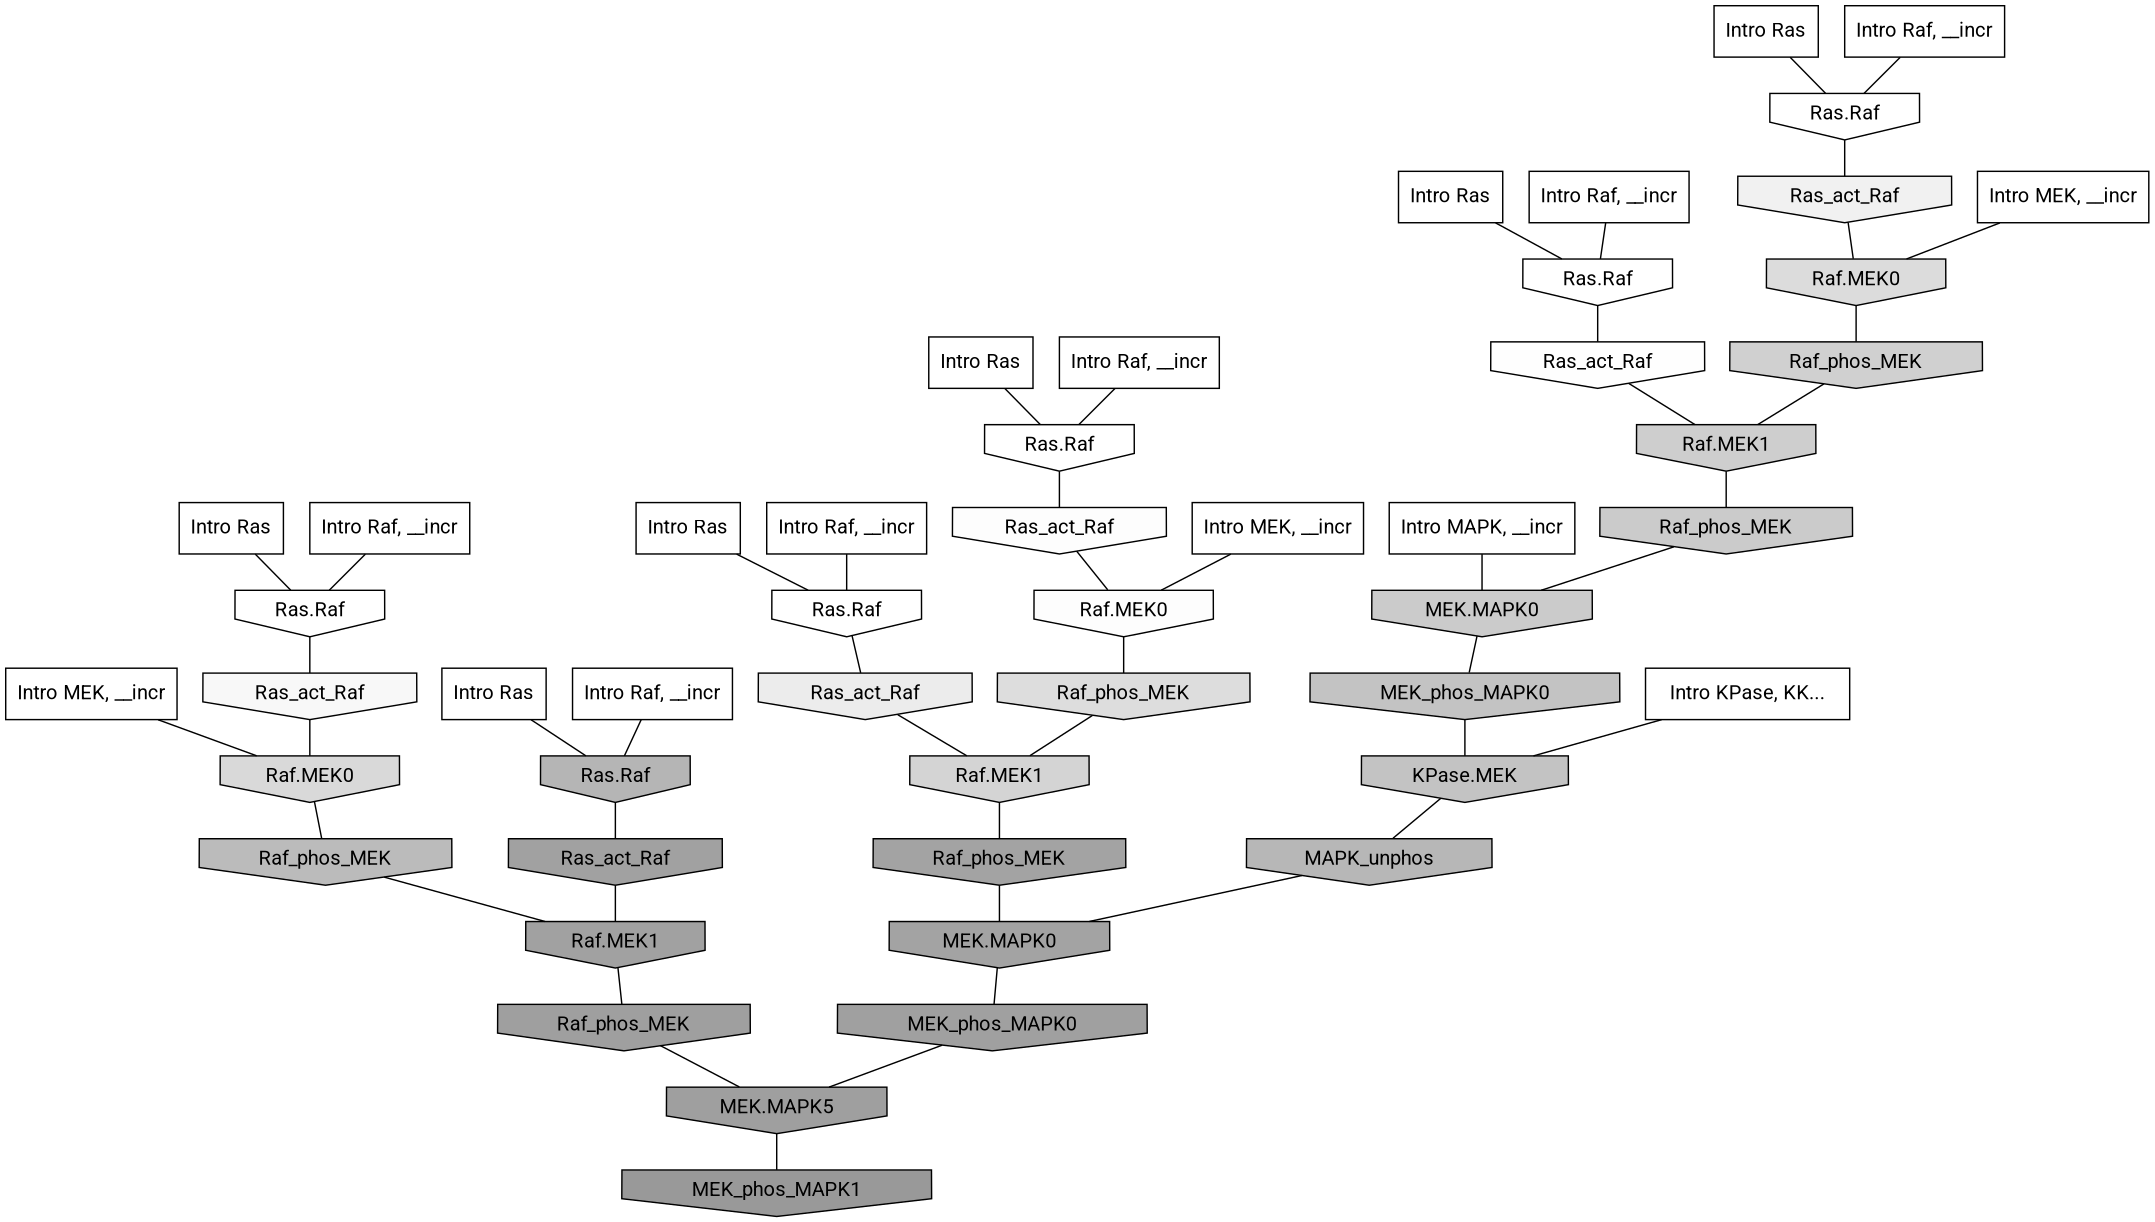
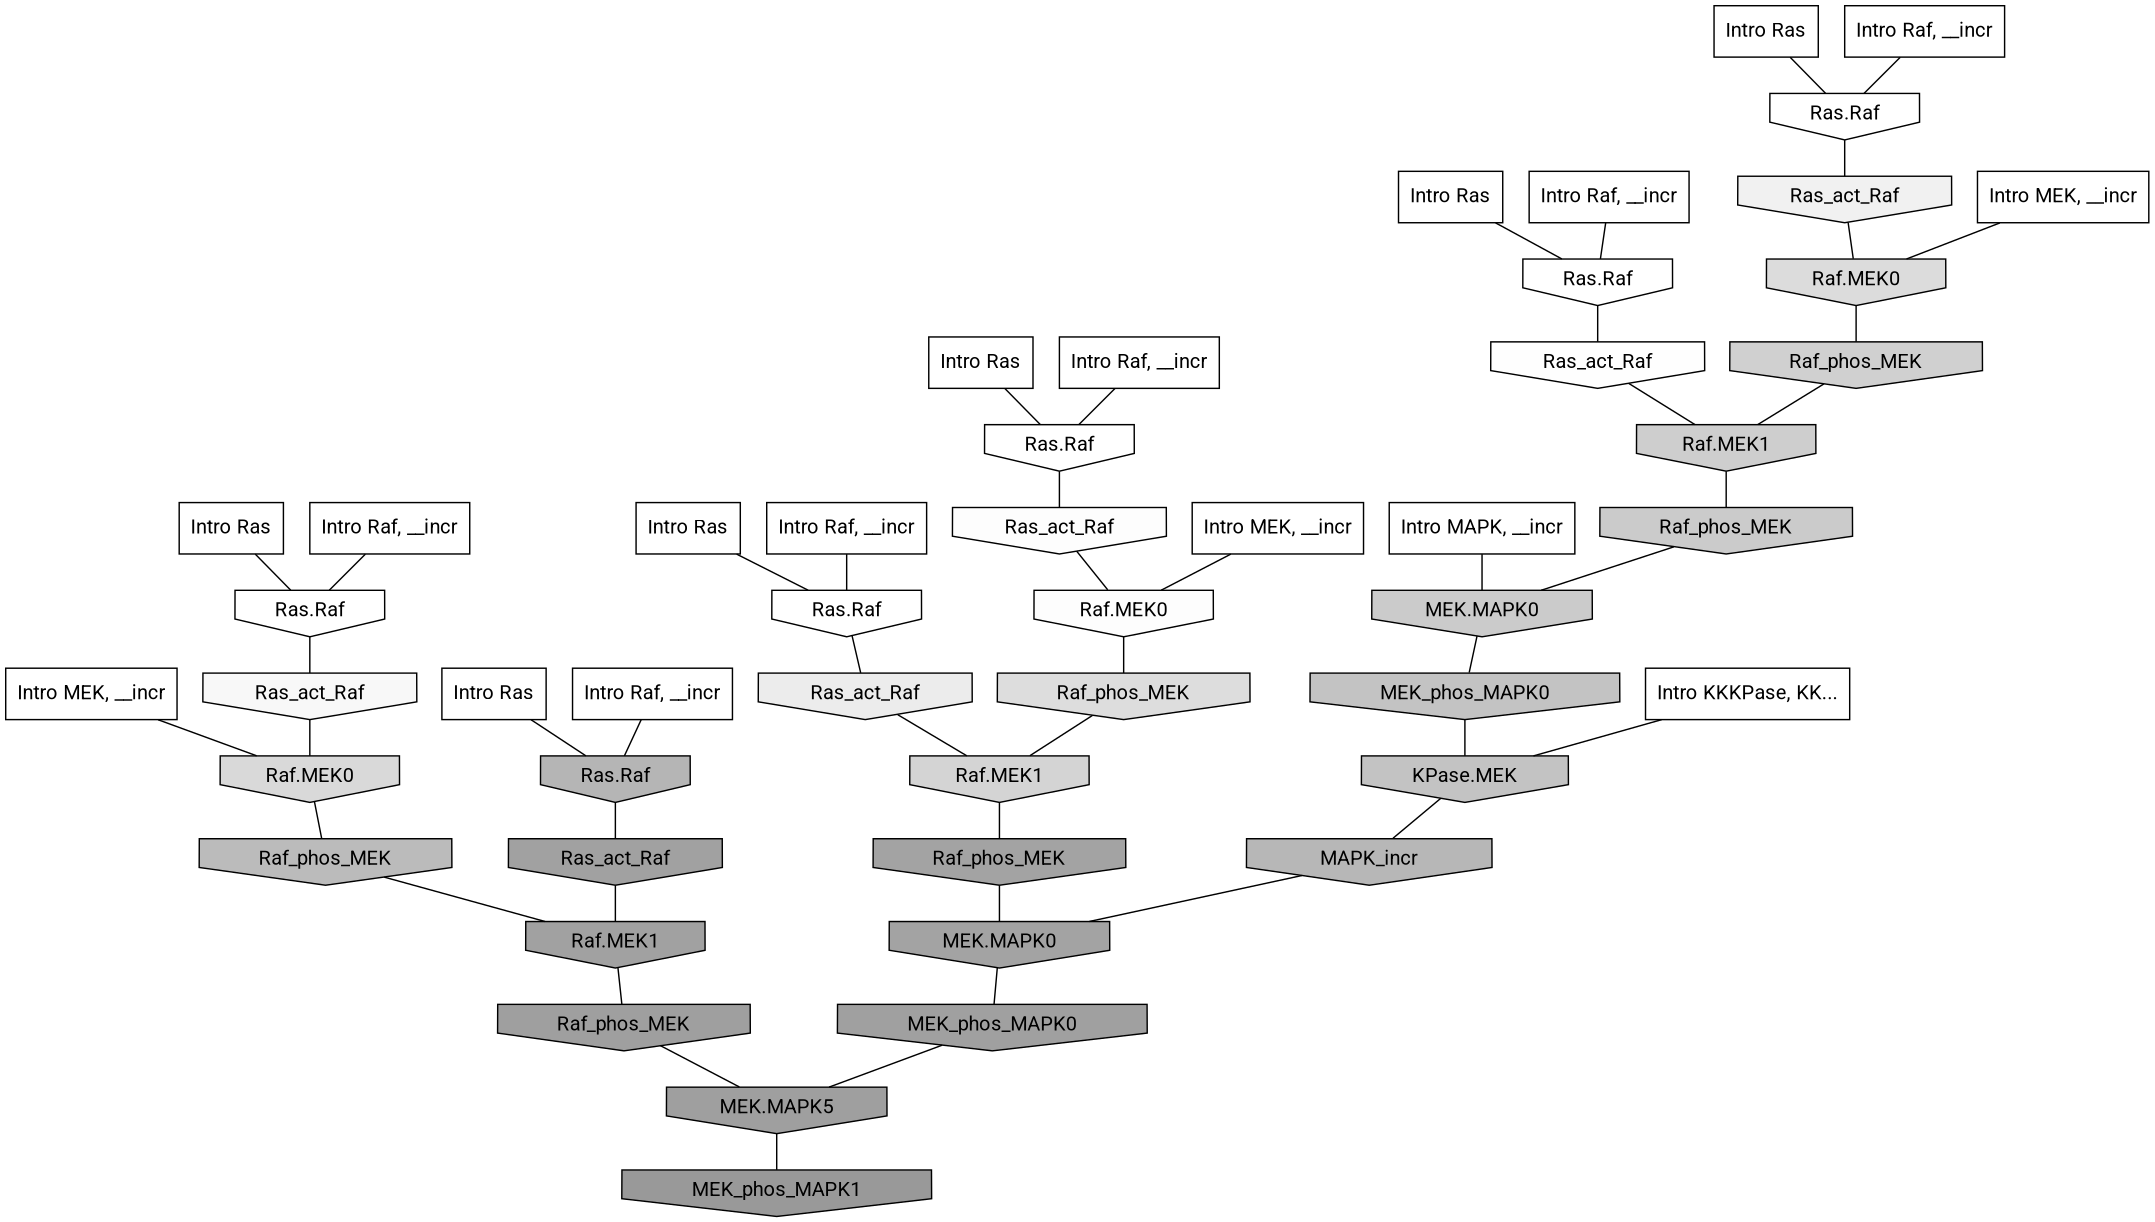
node "Intro KPase, KK...": label "Intro KPase, KK..." -> "Intro KKKPase, KK..."
node "MAPK_unphos": label "MAPK_unphos" -> "MAPK_incr"
